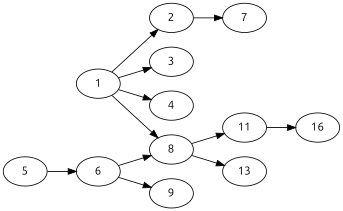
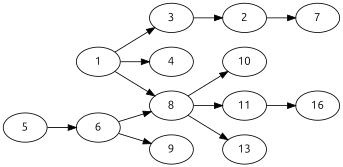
edge "1" -> "2": now "3" -> "2"
node "10": added
